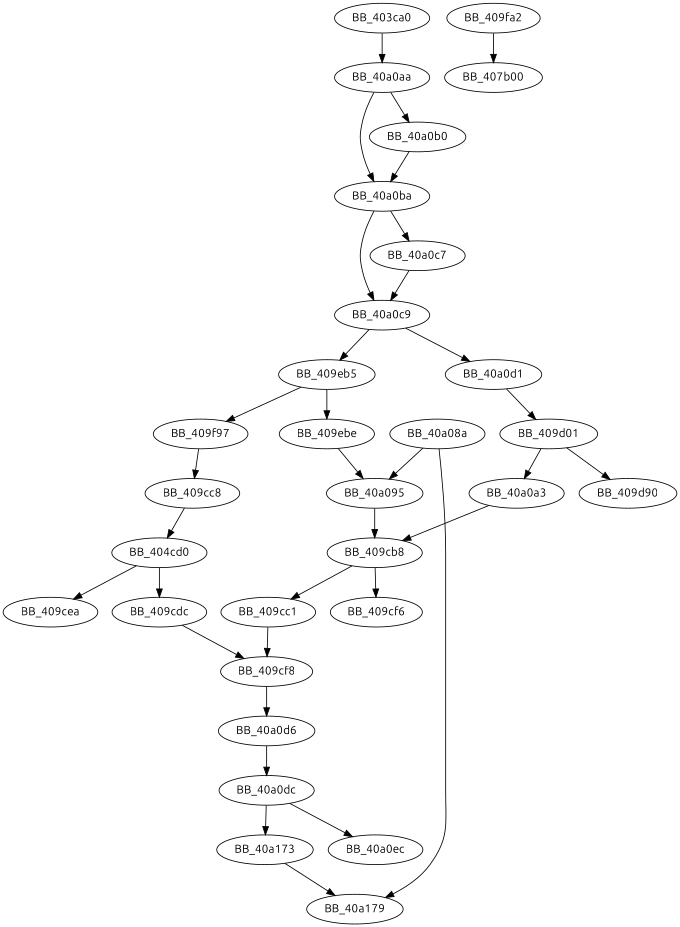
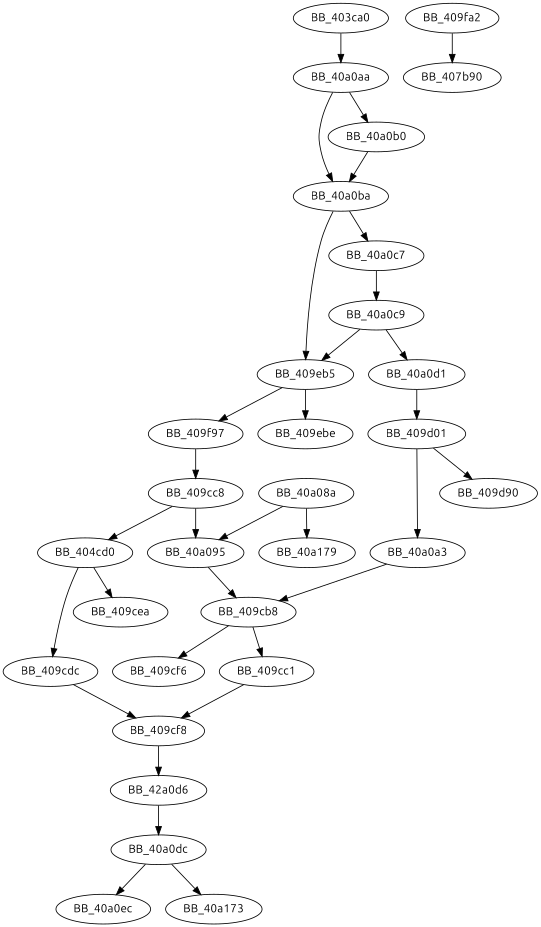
node "BB_407b00": label "BB_407b00" -> "BB_407b90"
edge "BB_40a0ba" -> "BB_40a0c9": now "BB_40a0ba" -> "BB_409eb5"
edge "BB_409ebe" -> "BB_40a095": now "BB_409cc8" -> "BB_40a095"
node "BB_40a0d6": label "BB_40a0d6" -> "BB_42a0d6"
edge "BB_40a173" -> "BB_40a179": removed
